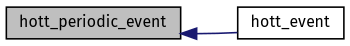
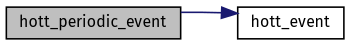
edge "hott_event" -> "hott_periodic_event": reversed
